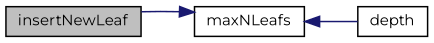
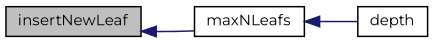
edge "insertNewLeaf" -> "maxNLeafs": reversed
